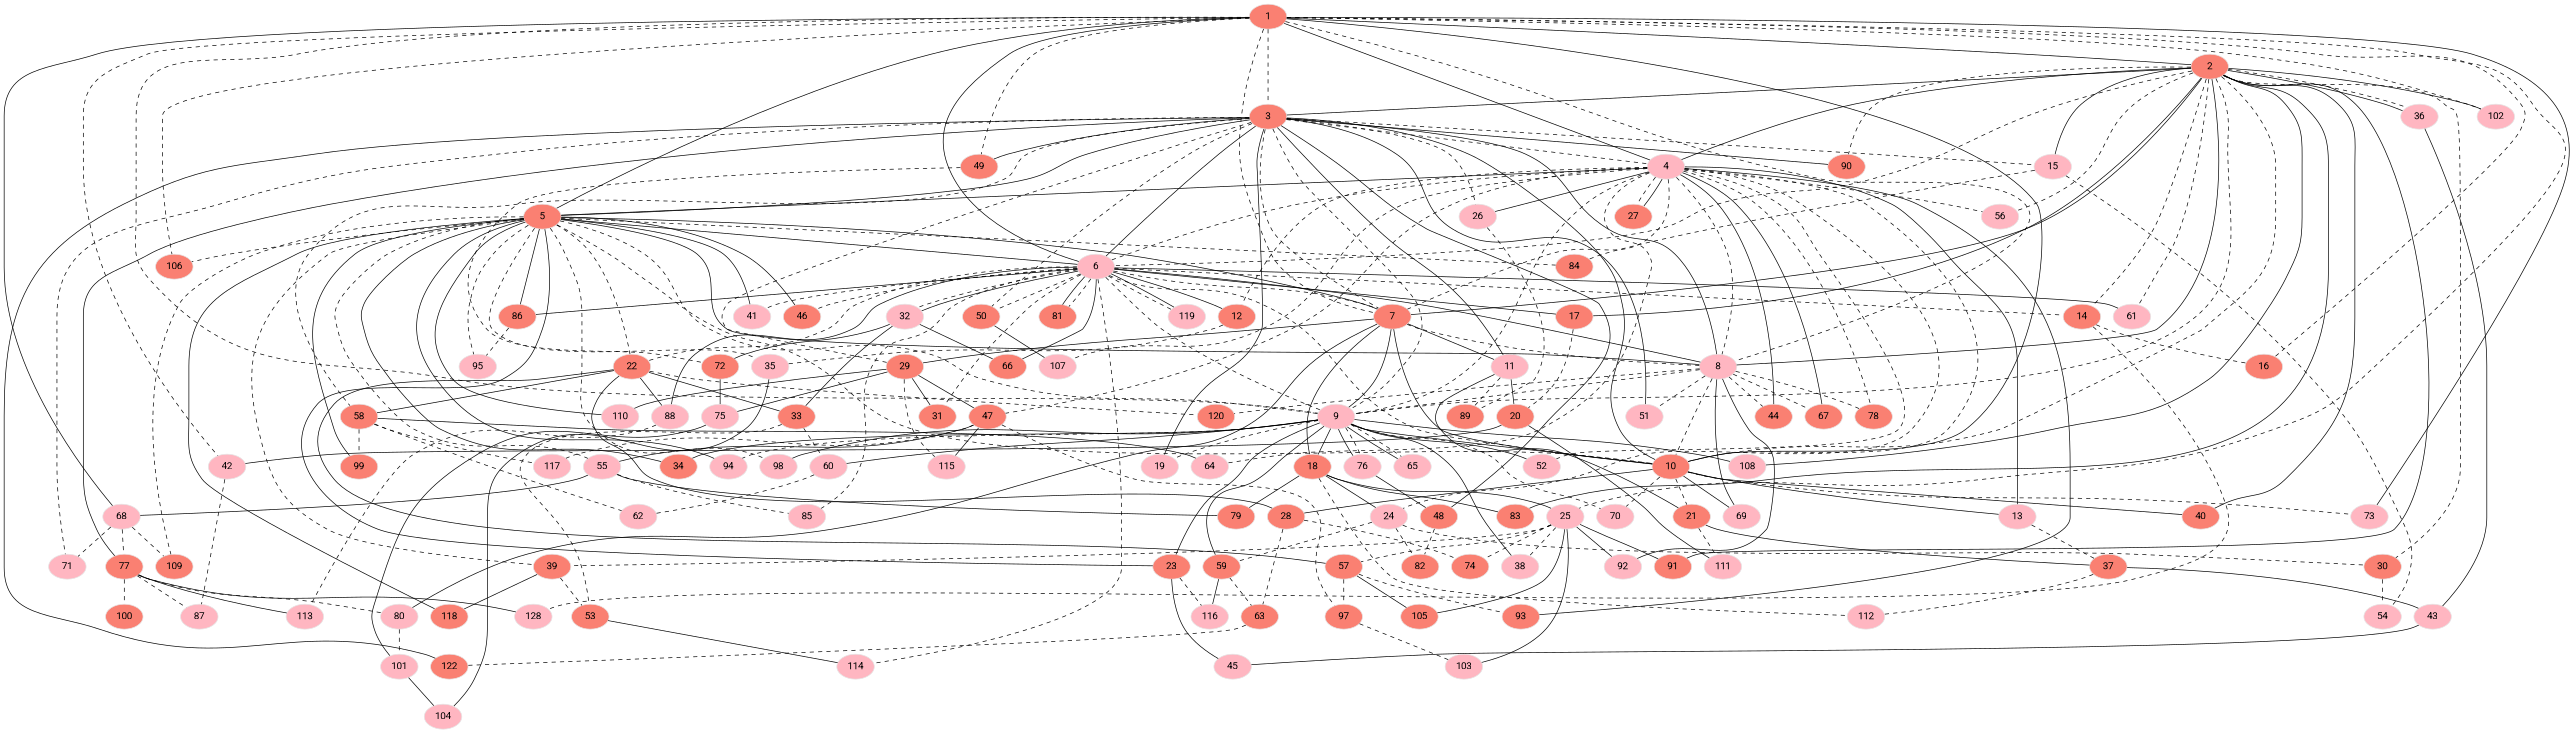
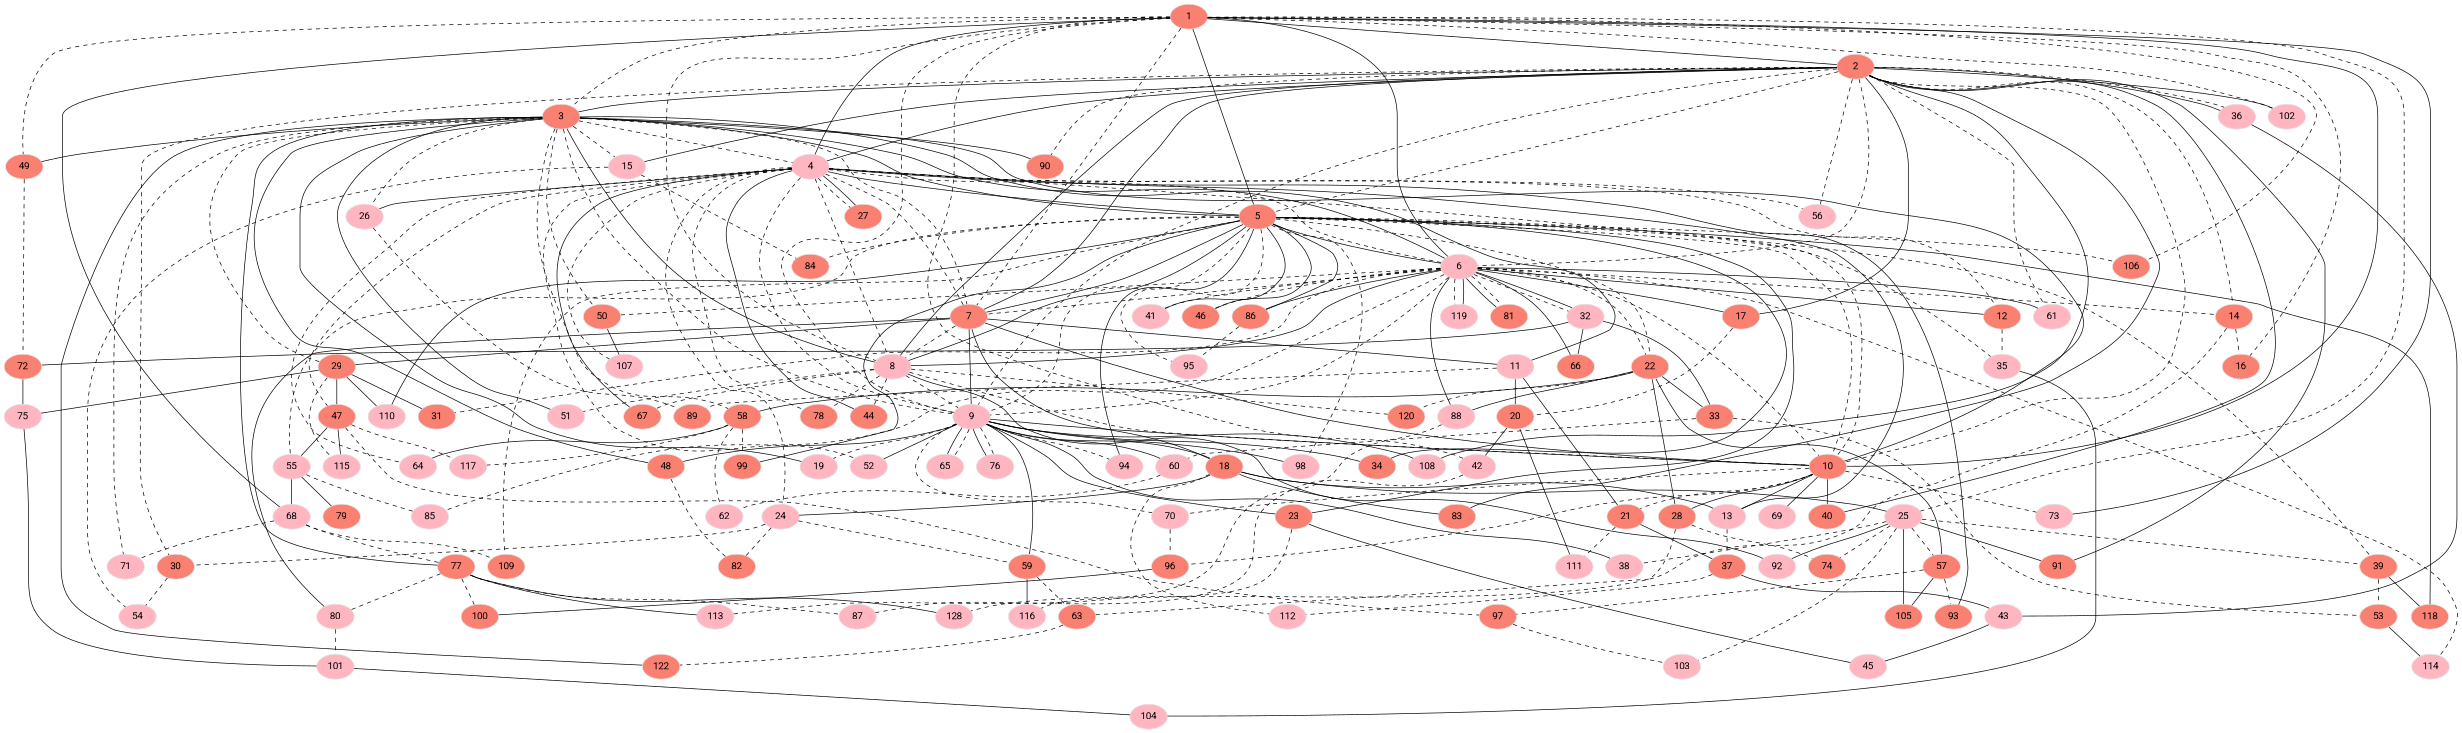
edge "2" -- "5": added
edge "8" -- "69": removed
edge "76" -- "48": now "9" -- "48"
edge "18" -- "79": now "18" -- "13"
node "96": added
edge "25" -- "103": style solid -> dashed
